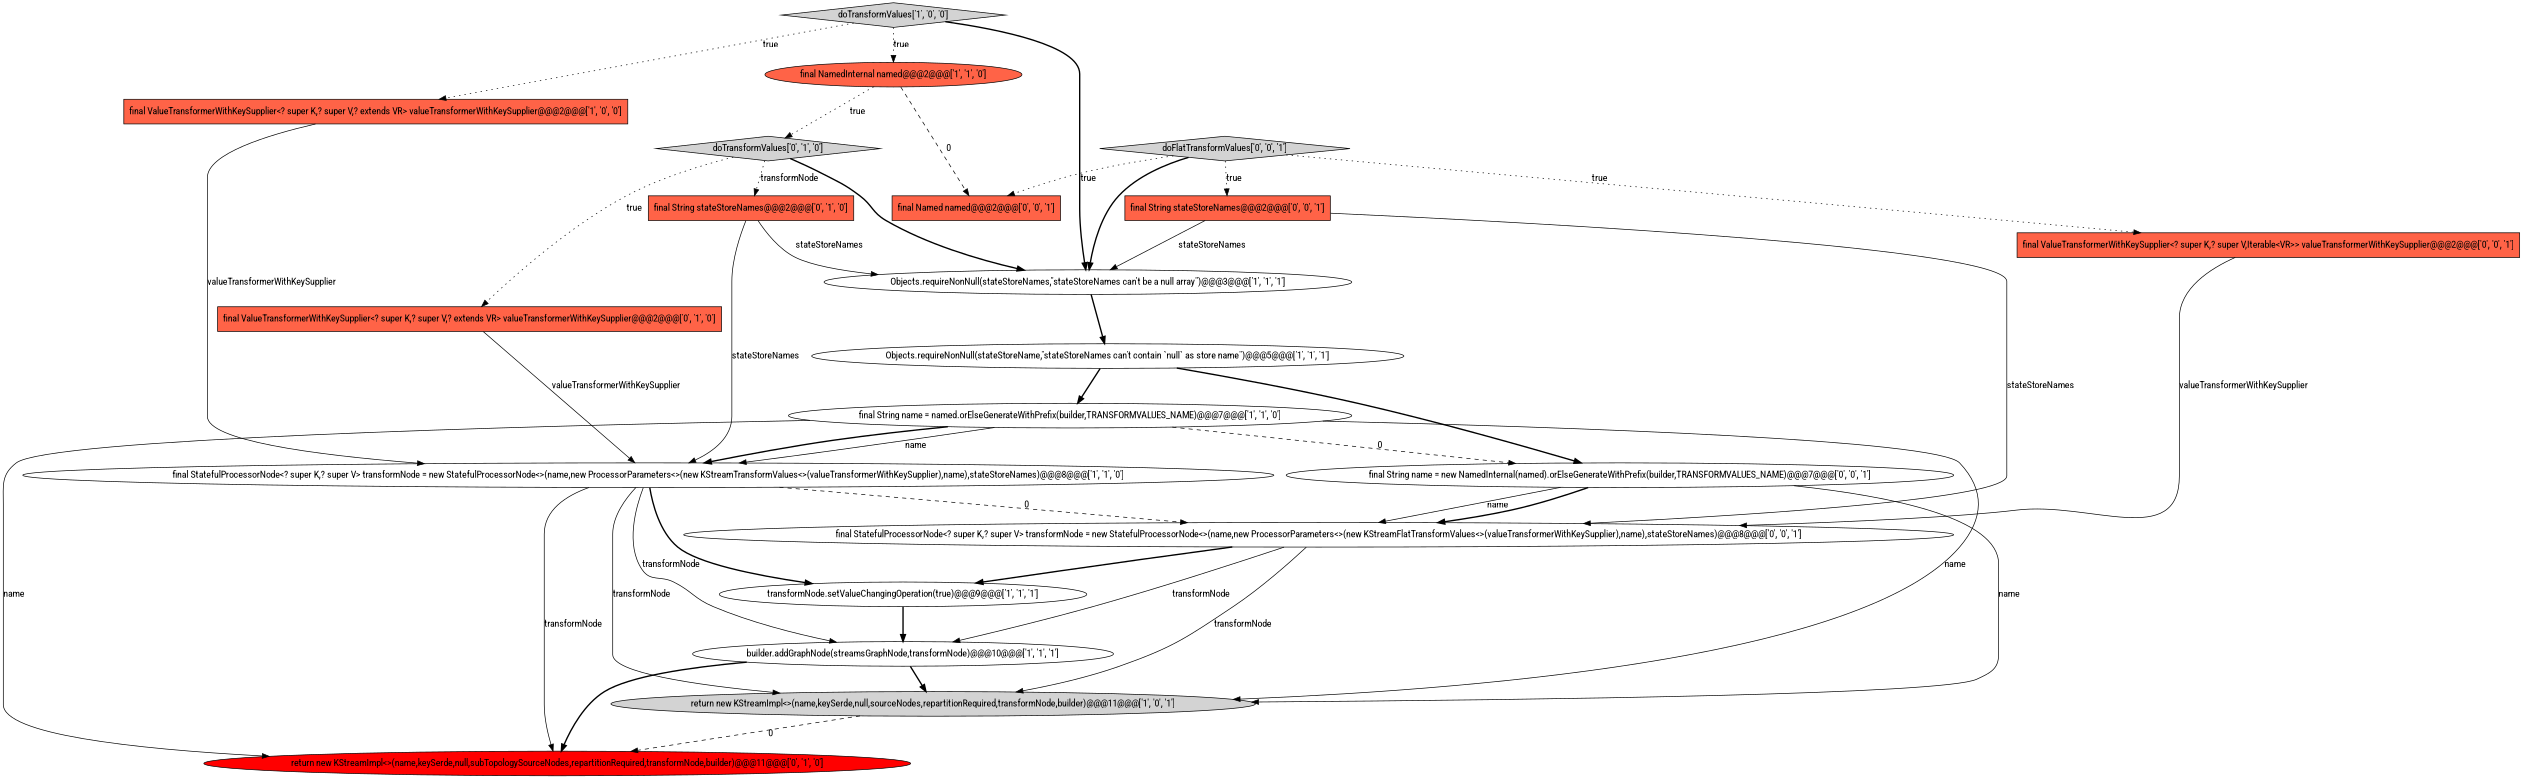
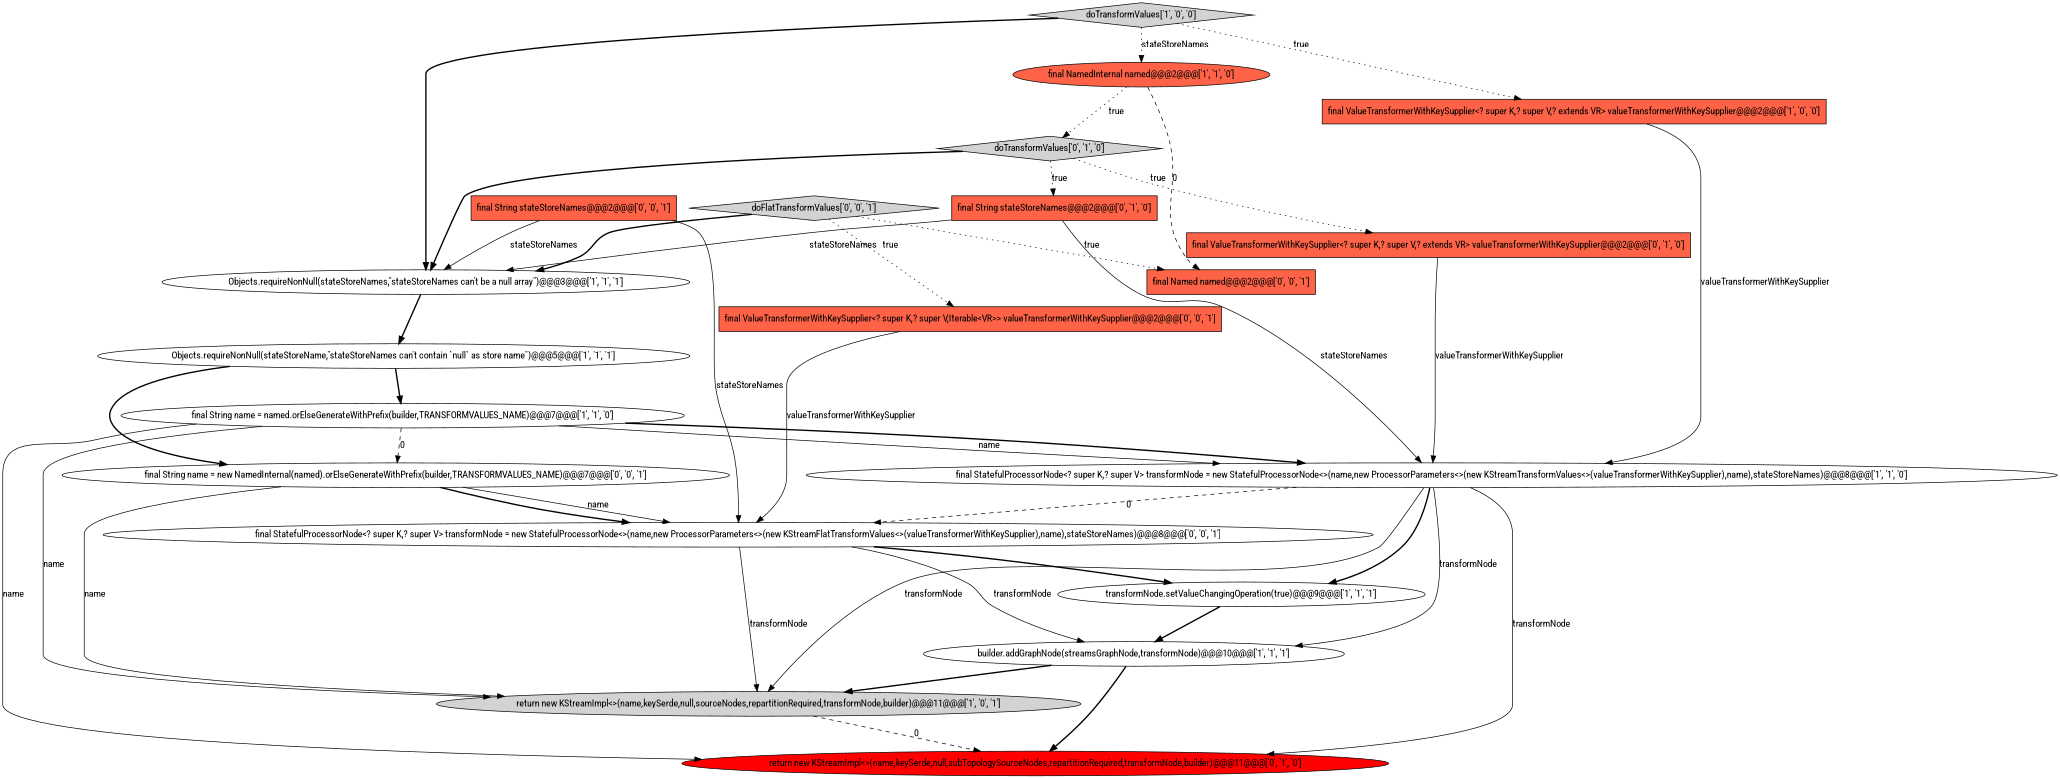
edge "doTransformValues['1', '0', '0']" -> "final NamedInternal named@@@2@@@['1', '1', '0']": label "true" -> "stateStoreNames"
edge "doFlatTransformValues['0', '0', '1']" -> "final String stateStoreNames@@@2@@@['0', '0', '1']": removed, label "true"
edge "doTransformValues['0', '1', '0']" -> "final String stateStoreNames@@@2@@@['0', '1', '0']": label "transformNode" -> "true"
